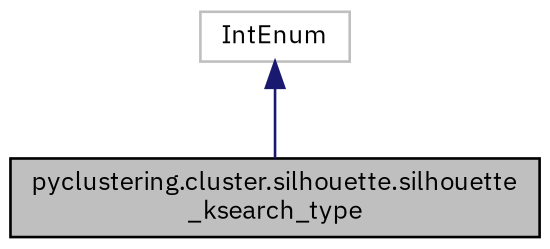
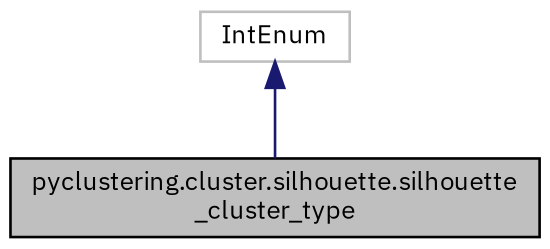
node "pyclustering.cluster.silhouette.silhouette _ksearch_type": label "pyclustering.cluster.silhouette.silhouette _ksearch_type" -> "pyclustering.cluster.silhouette.silhouette _cluster_type"
